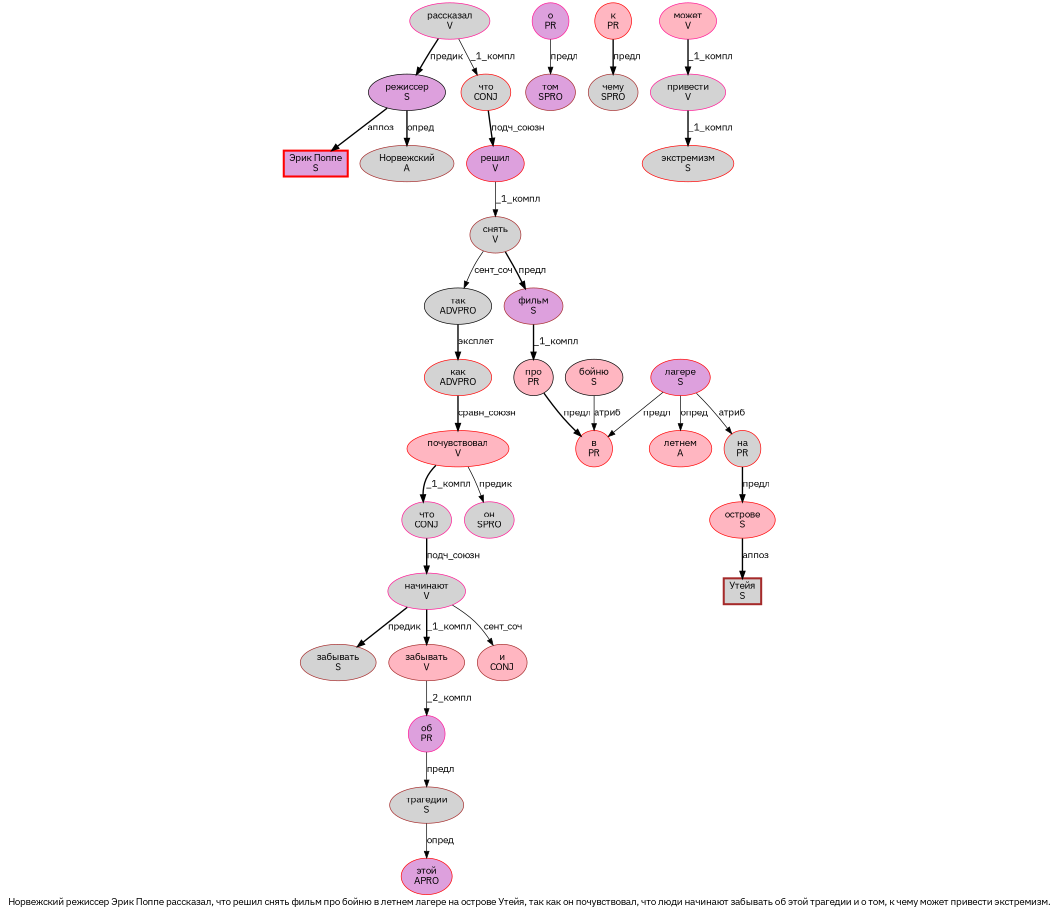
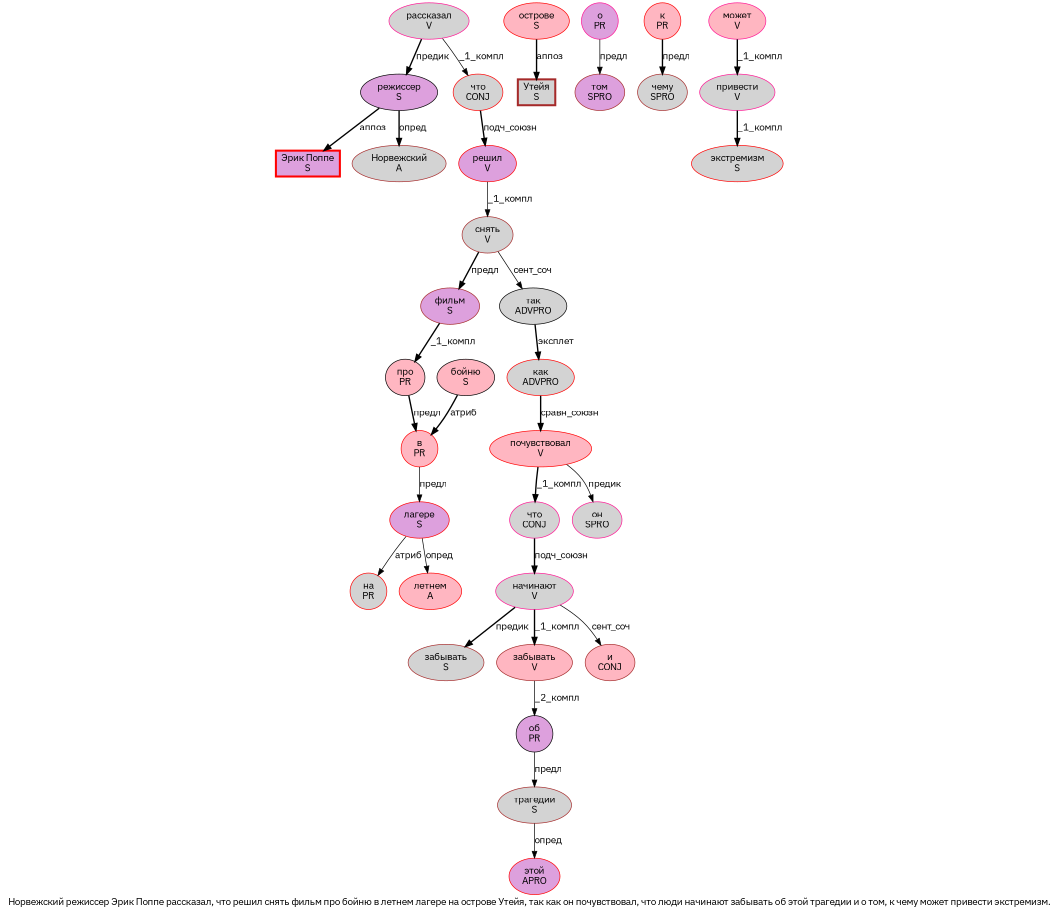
edge "бойню S" -> "в PR": style solid -> bold
edge "лагере S" -> "в PR": reversed
edge "на PR" -> "острове S": removed, label "предл"
node "об PR": color deeppink -> black
